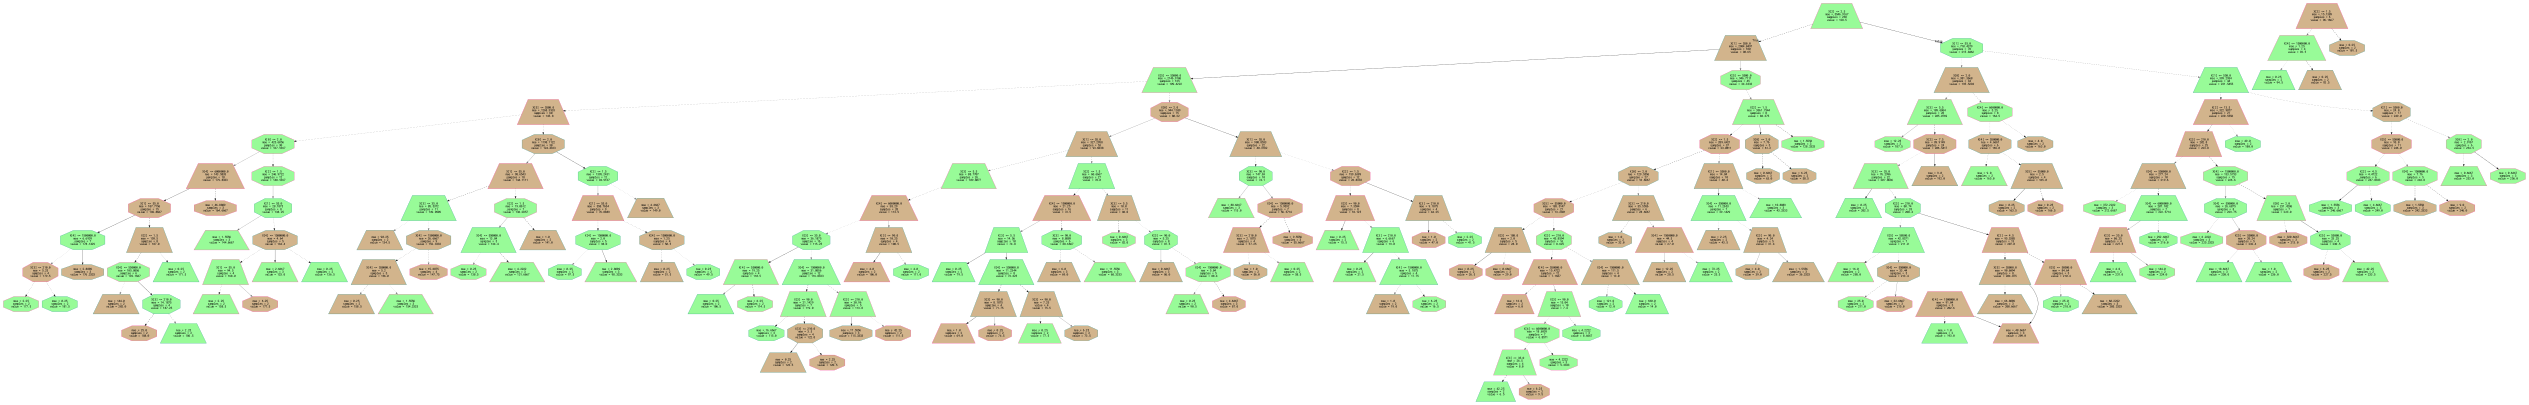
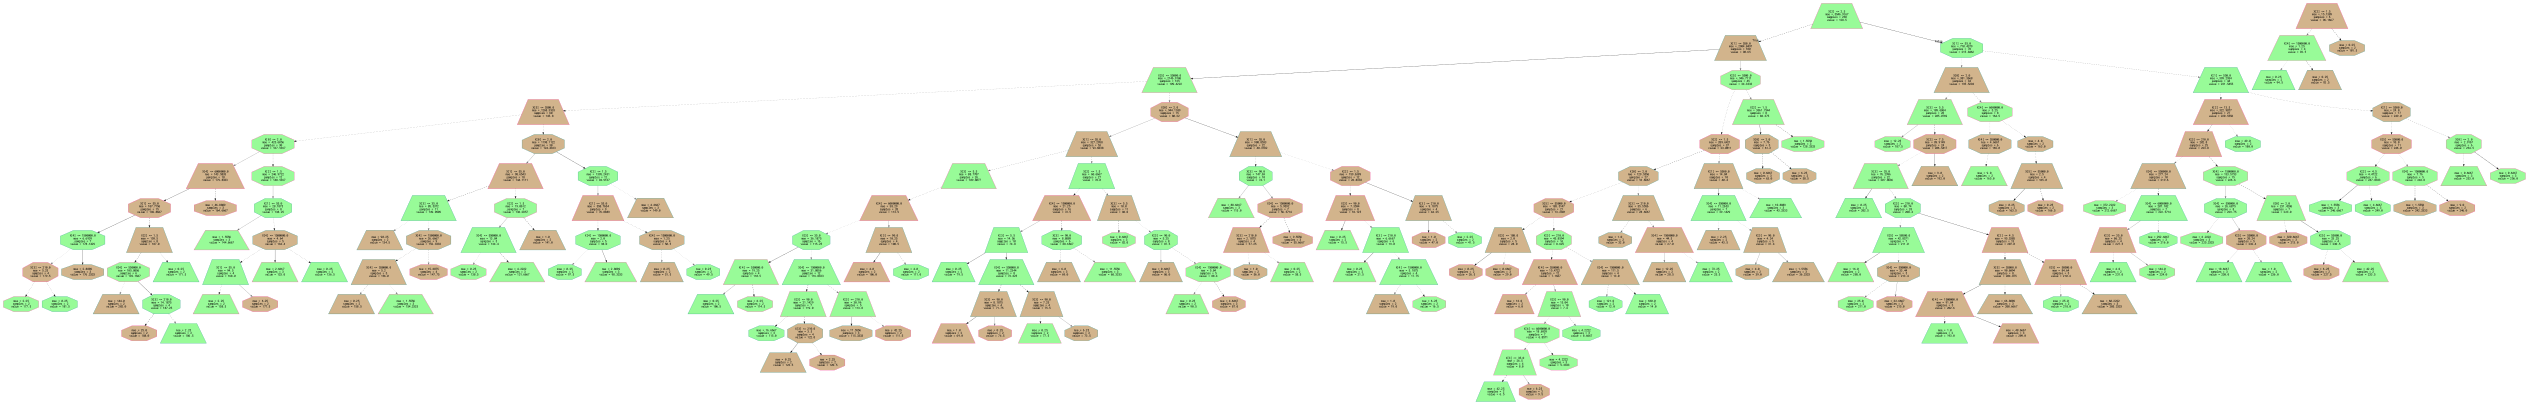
edge "X[2] <= 1.5 mse = 1061.7344 samples = 8 value = 86.375" -> "X[2] <= 1.5 mse = 209.6421 samples = 37 value = 23.0811": now "X[5] <= 5500.0 mse = 946.7111 samples = 45 value = 34.3333" -> "X[2] <= 1.5 mse = 209.6421 samples = 37 value = 23.0811"
edge "X[4] <= 550000.0 mse = 4.6667 samples = 6 value = 165.0" -> "X[5] <= 55000.0 mse = 2.5 samples = 4 value = 165.0": now "mse = 4.0 samples = 2 value = 163.0" -> "X[5] <= 55000.0 mse = 2.5 samples = 4 value = 165.0"
edge "X[5] <= 50500.0 mse = 42.8571 samples = 7 value = 211.0" -> "mse = 16.0 samples = 2 value = 205.0": style dotted -> solid
node "X[1] <= 55.0 mse = 94.5 samples = 4 value = 168.0": color deeppink -> teal
edge "X[5] <= 55000.0 mse = 90.6094 samples = 8 value = 204.875" -> "mse = 48.6667 samples = 3 value = 209.0": now "X[5] <= 55000.0 mse = 90.6094 samples = 8 value = 204.875" -> "X[4] <= 1500000.0 mse = 91.04 samples = 5 value = 202.6"
node "X[3] <= 90.0 mse = 7.25 value = 4 value = 75.5": label "X[3] <= 90.0 mse = 7.25 value = 4 value = 75.5" -> "X[3] <= 90.0 mse = 7.25 samples = 4 value = 75.5"
